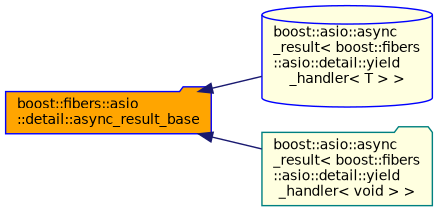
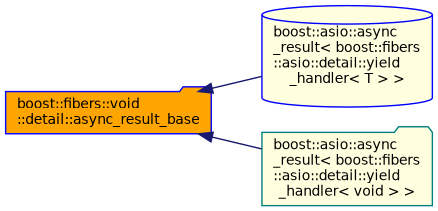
node "boost::fibers::asio ::detail::async_result_base": label "boost::fibers::asio ::detail::async_result_base" -> "boost::fibers::void ::detail::async_result_base"
